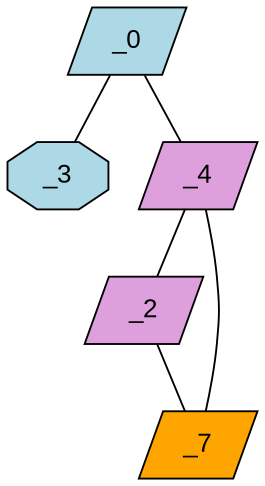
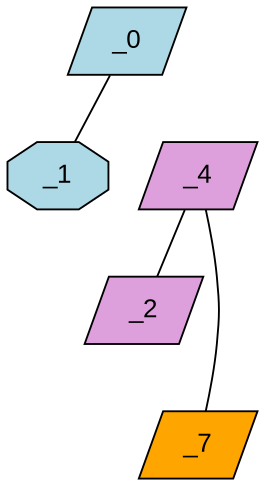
edge "_0" -- "_4": removed
node "_3": label "_3" -> "_1"
edge "_2" -- "_7": removed
